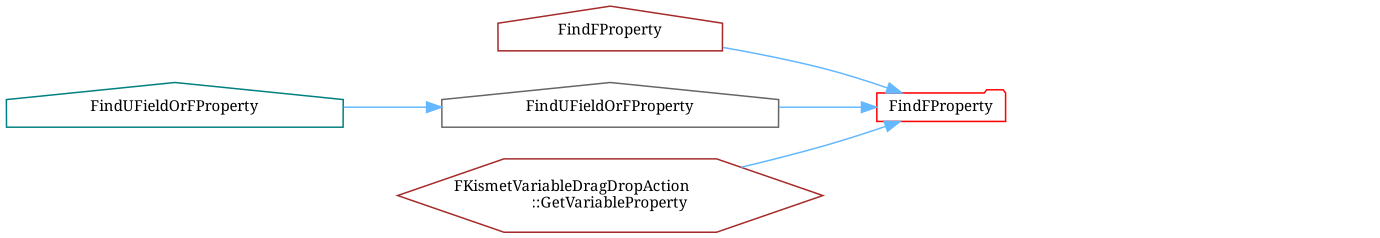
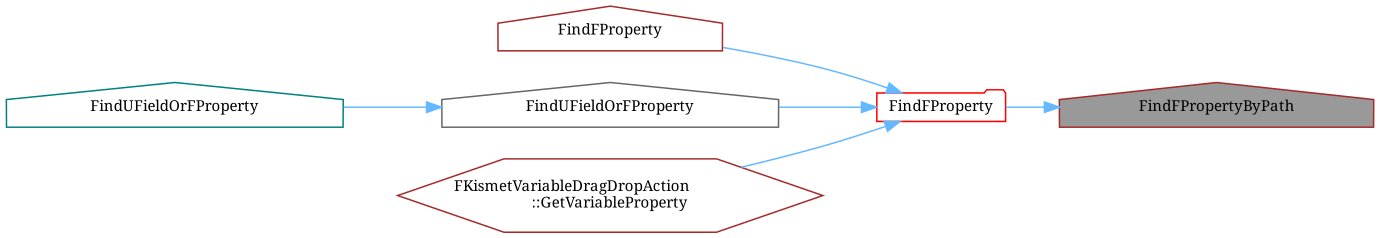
node "FindFPropertyByPath": added
